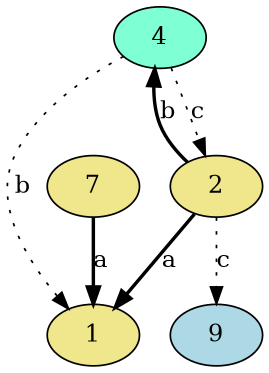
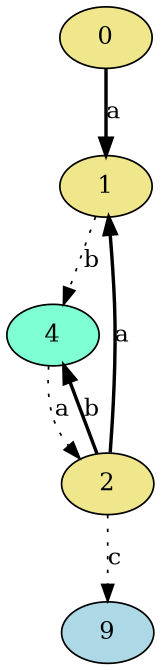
edge "4" -> "2": label "c" -> "a"
edge "4" -> "1": reversed
node "7": label "7" -> "0"
